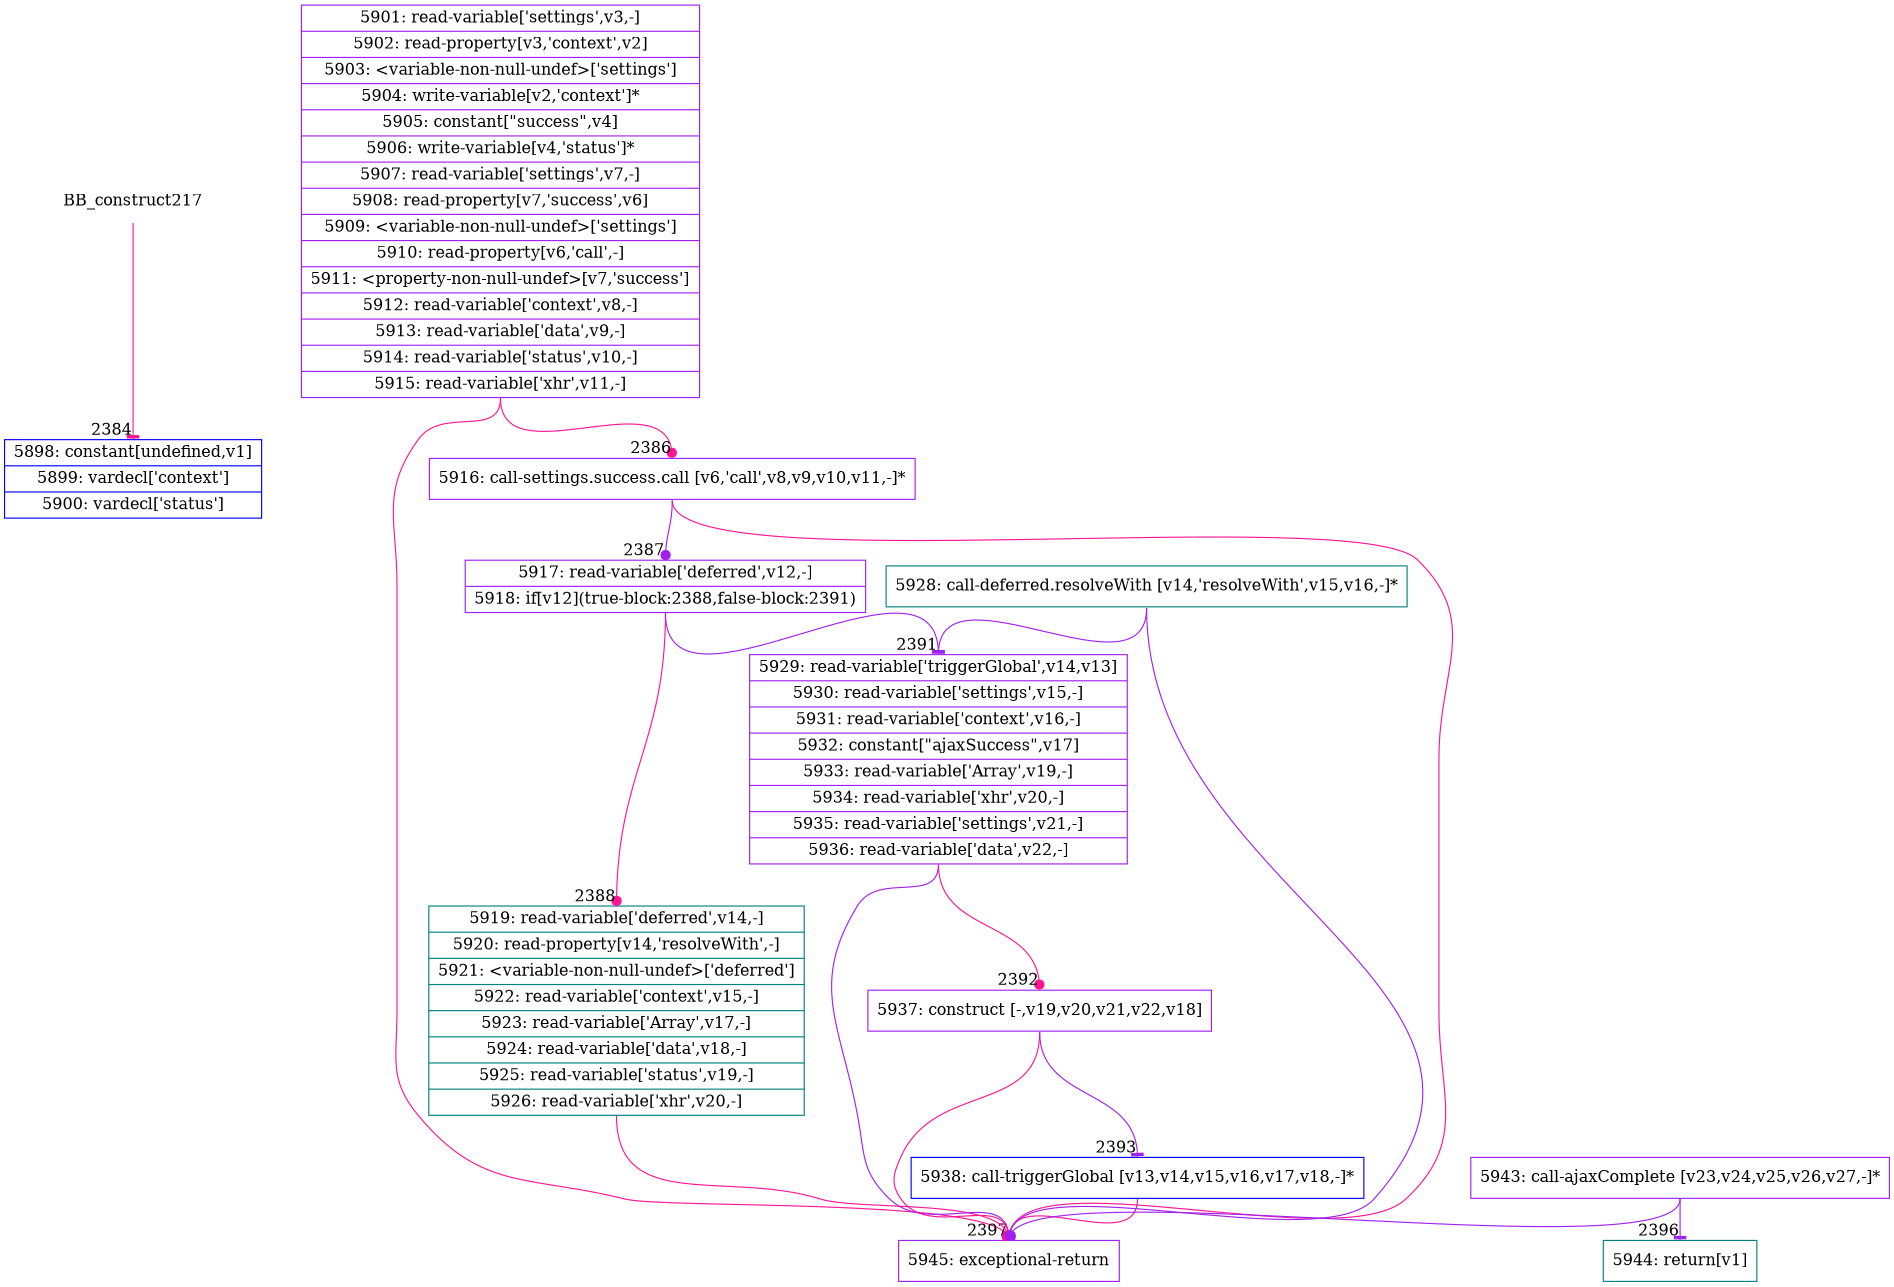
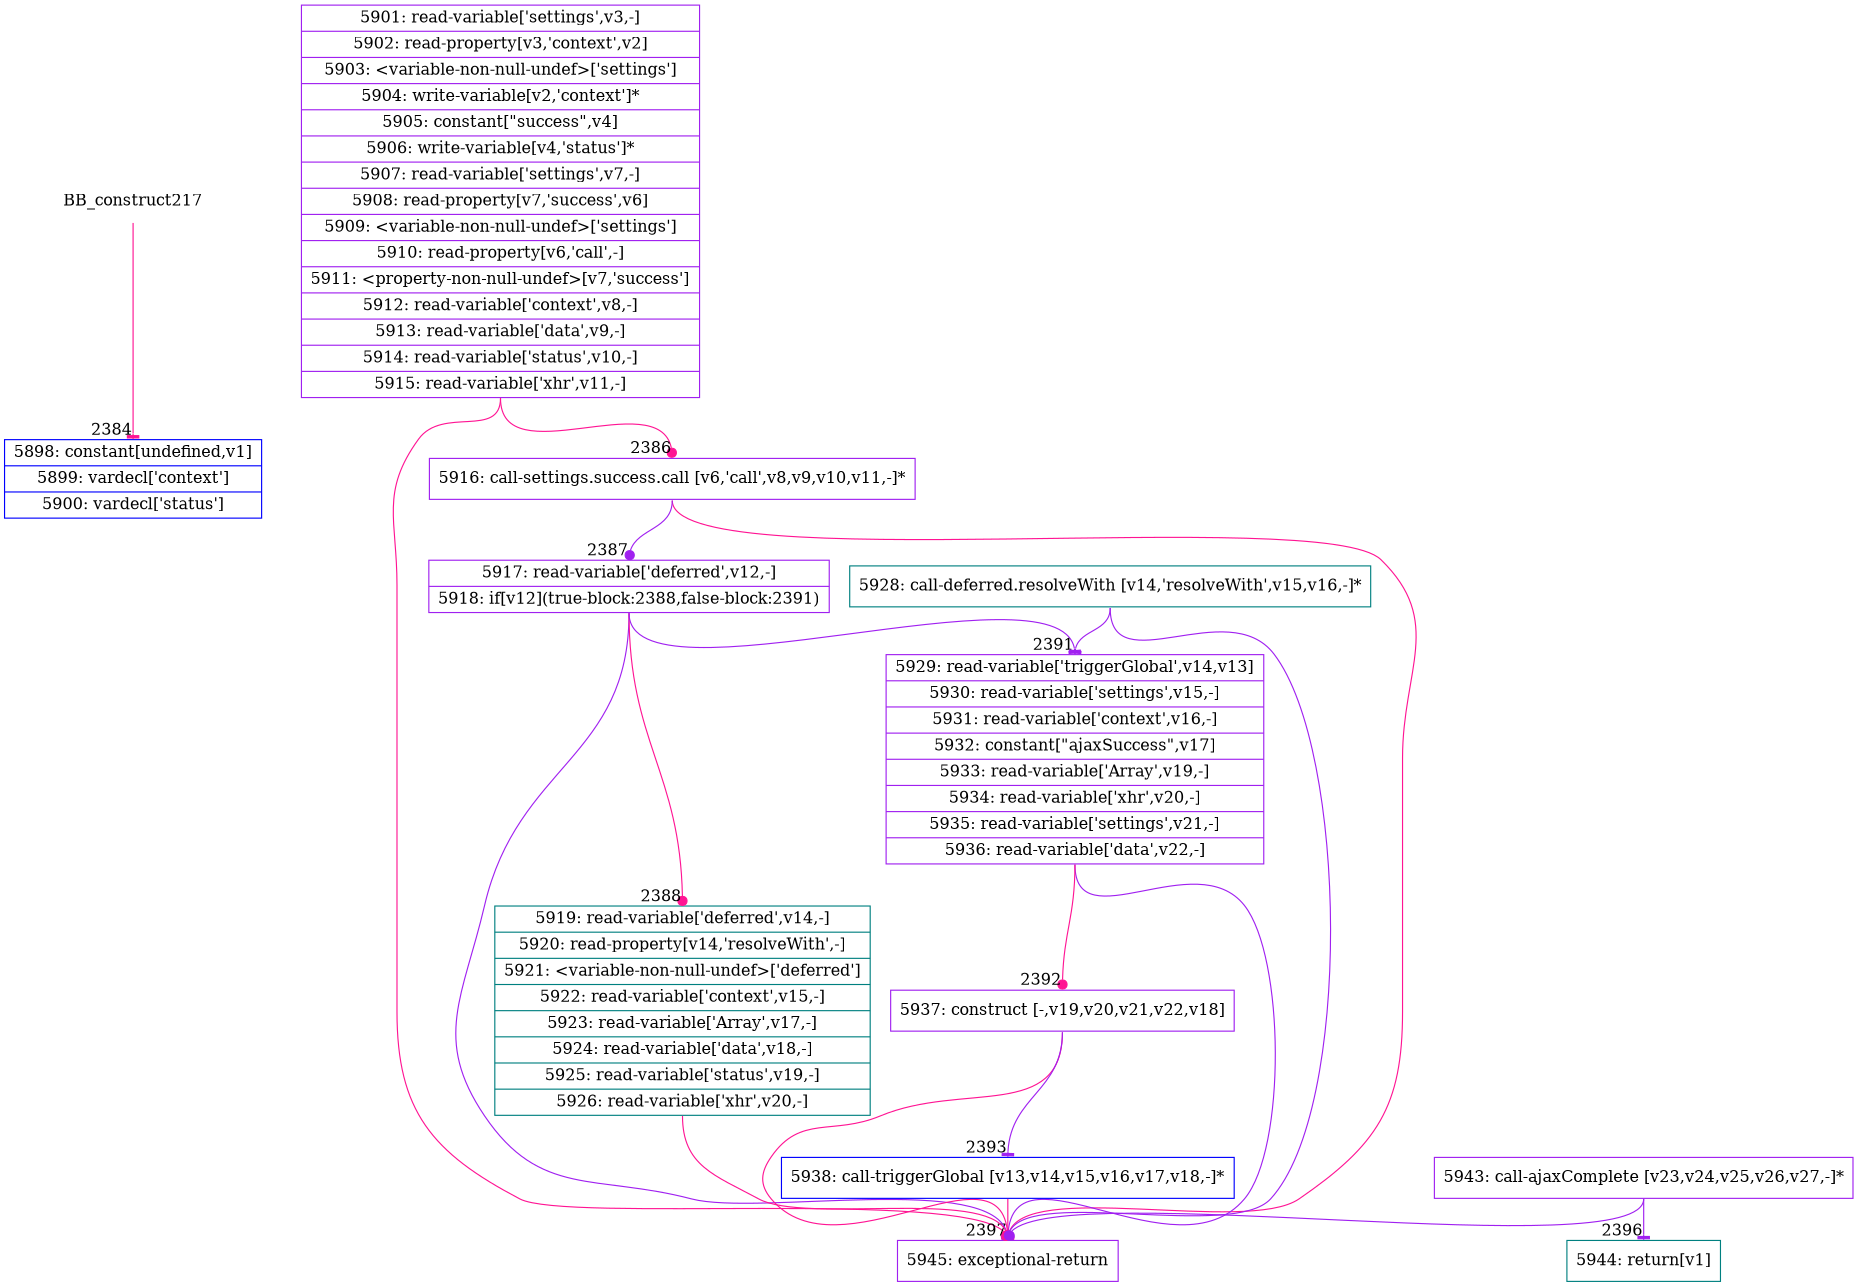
edge "5917: read-variable['deferred',v12,-]" -> "5945: exceptional-return": added
